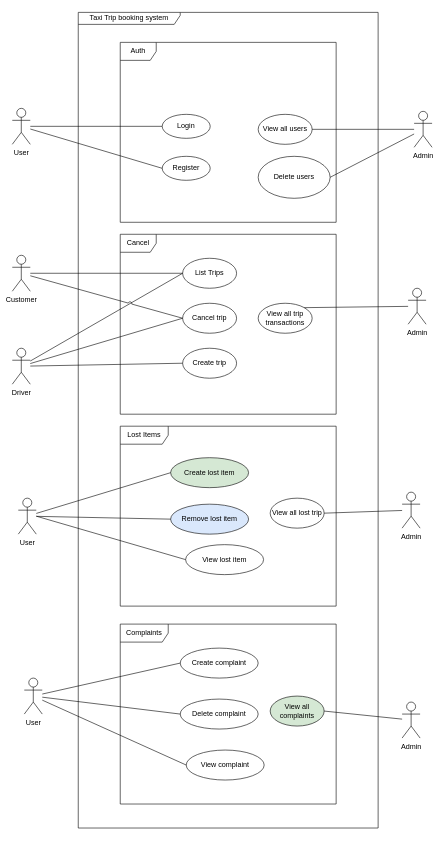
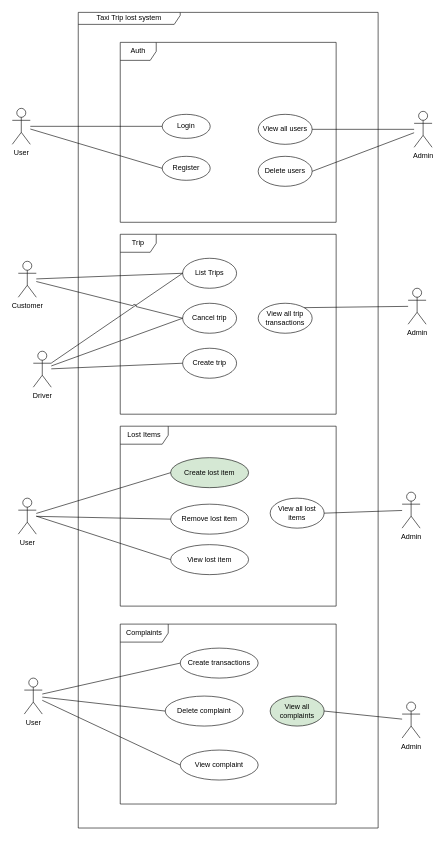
node "Taxi Trip booking system": label "Taxi Trip booking system" -> "Taxi Trip lost system"
node "Delete users": size 72x42 -> 54x30
node "Cancel": label "Cancel" -> "Trip"
node "Customer": moved (21, 273) -> (27, 279)
node "Driver": moved (21, 366) -> (42, 369)
node "View all lost trip": label "View all lost trip" -> "View all lost items"
node "Remove lost item": fillcolor #dae8fc -> #ffffff
node "View lost item": moved (225, 560) -> (210, 560)
node "Create complaint": label "Create complaint" -> "Create transactions"
node "Delete complaint": moved (219, 714) -> (204, 711)
node "View complaint": moved (225, 765) -> (219, 765)
